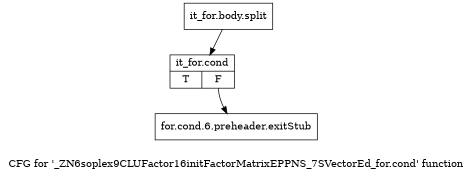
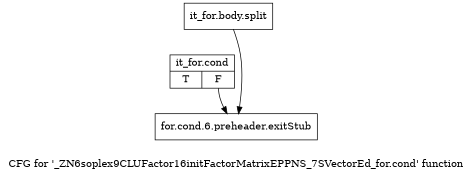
edge "it_for.body.split" -> "it_for.cond": now "it_for.body.split" -> "for.cond.6.preheader.exitStub"
